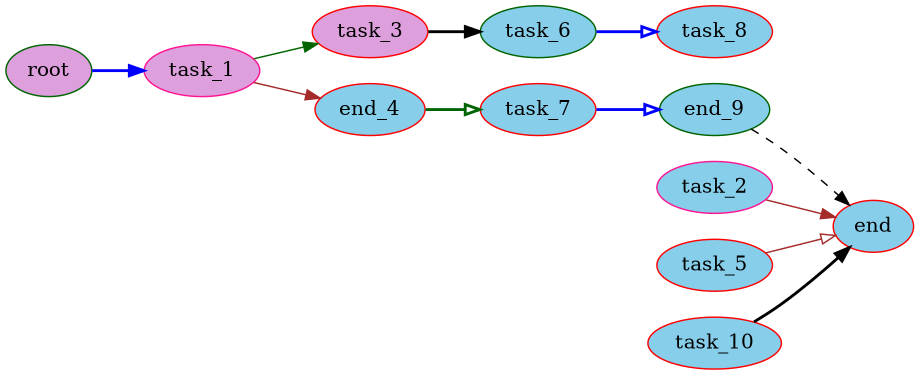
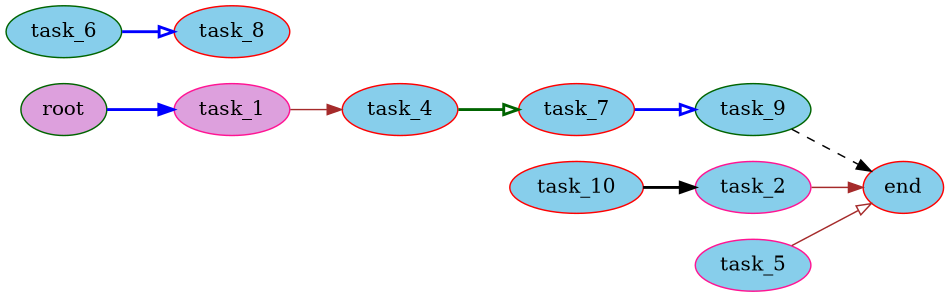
node "task_3": removed
node "end_4": label "end_4" -> "task_4"
node "end_9": label "end_9" -> "task_9"
node "task_5": color red -> deeppink
edge "task_10" -> "end": now "task_10" -> "task_2"
